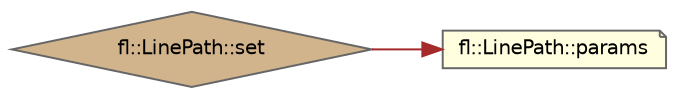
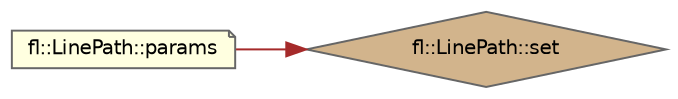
edge "fl::LinePath::set" -> "fl::LinePath::params": reversed
